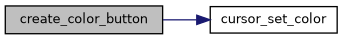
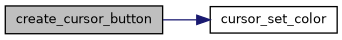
node "create_color_button": label "create_color_button" -> "create_cursor_button"
